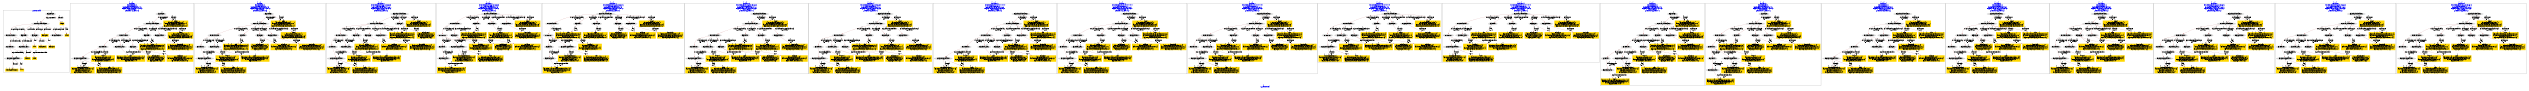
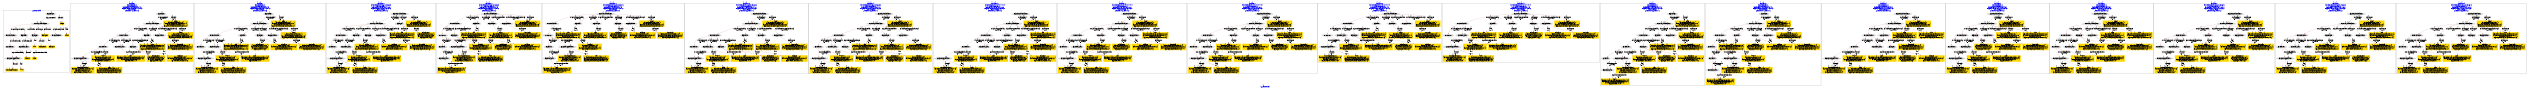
node "E33_Linguistic_Image1": label "E33_Linguistic_Image1" -> "E33_Linguistic_Object1"
